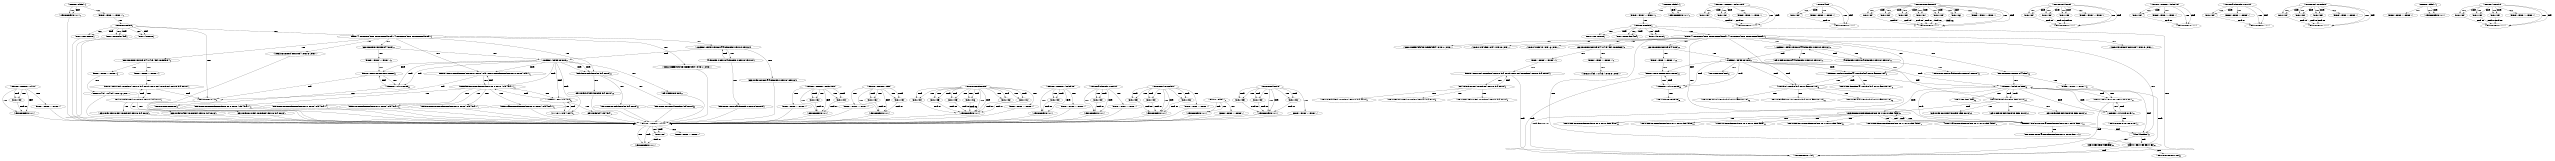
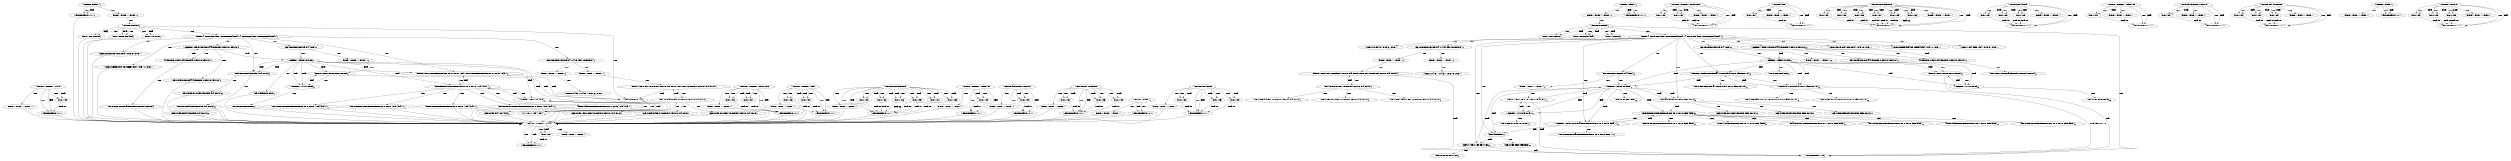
edge "(sg_init_one,sg_init_one(sg, buf, count))" -> "(IDENTIFIER,sg,sg_init_one(sg, buf, count))": removed, label "AST:"
node "(IDENTIFIER,buf,kmemdup(buf, count, GFP_ATOMIC))": removed
